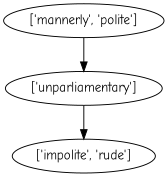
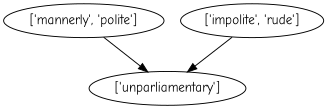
edge "['unparliamentary']" -> "['impolite', 'rude']": reversed
